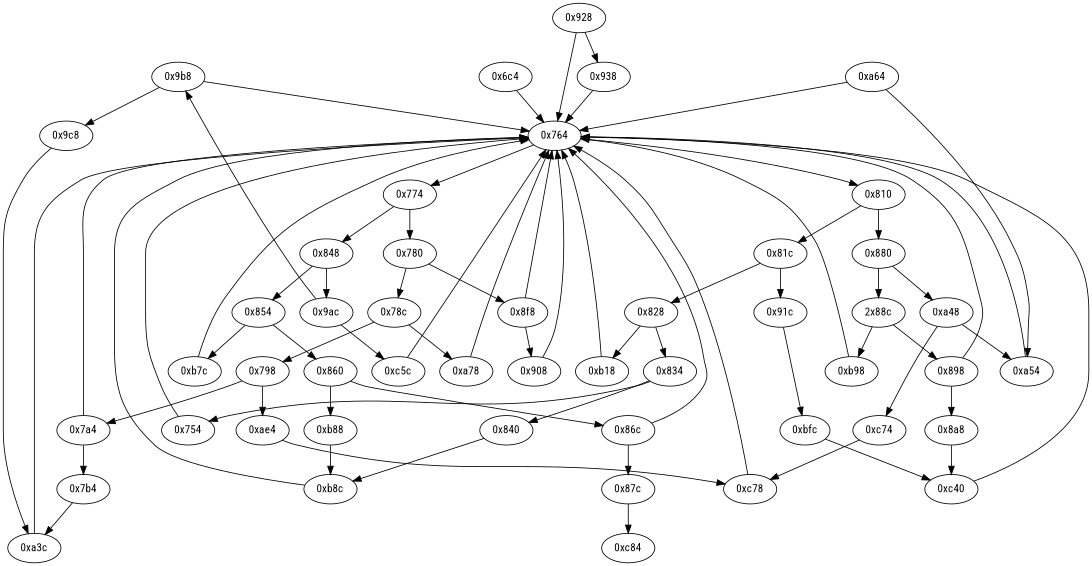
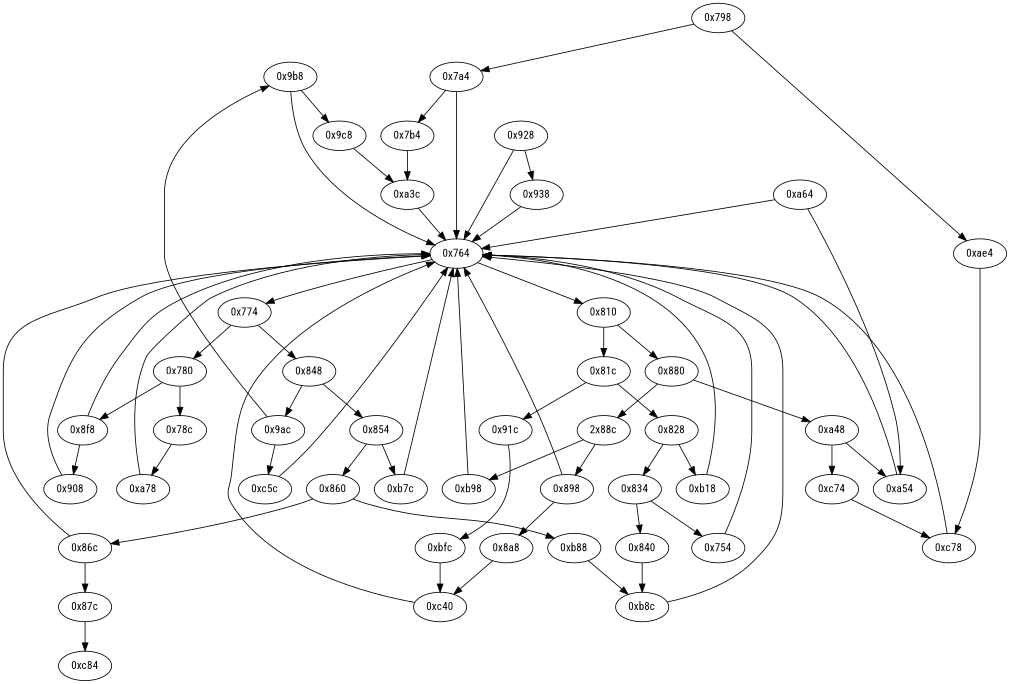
node "0x6c4": removed
edge "0x78c" -> "0x798": removed
